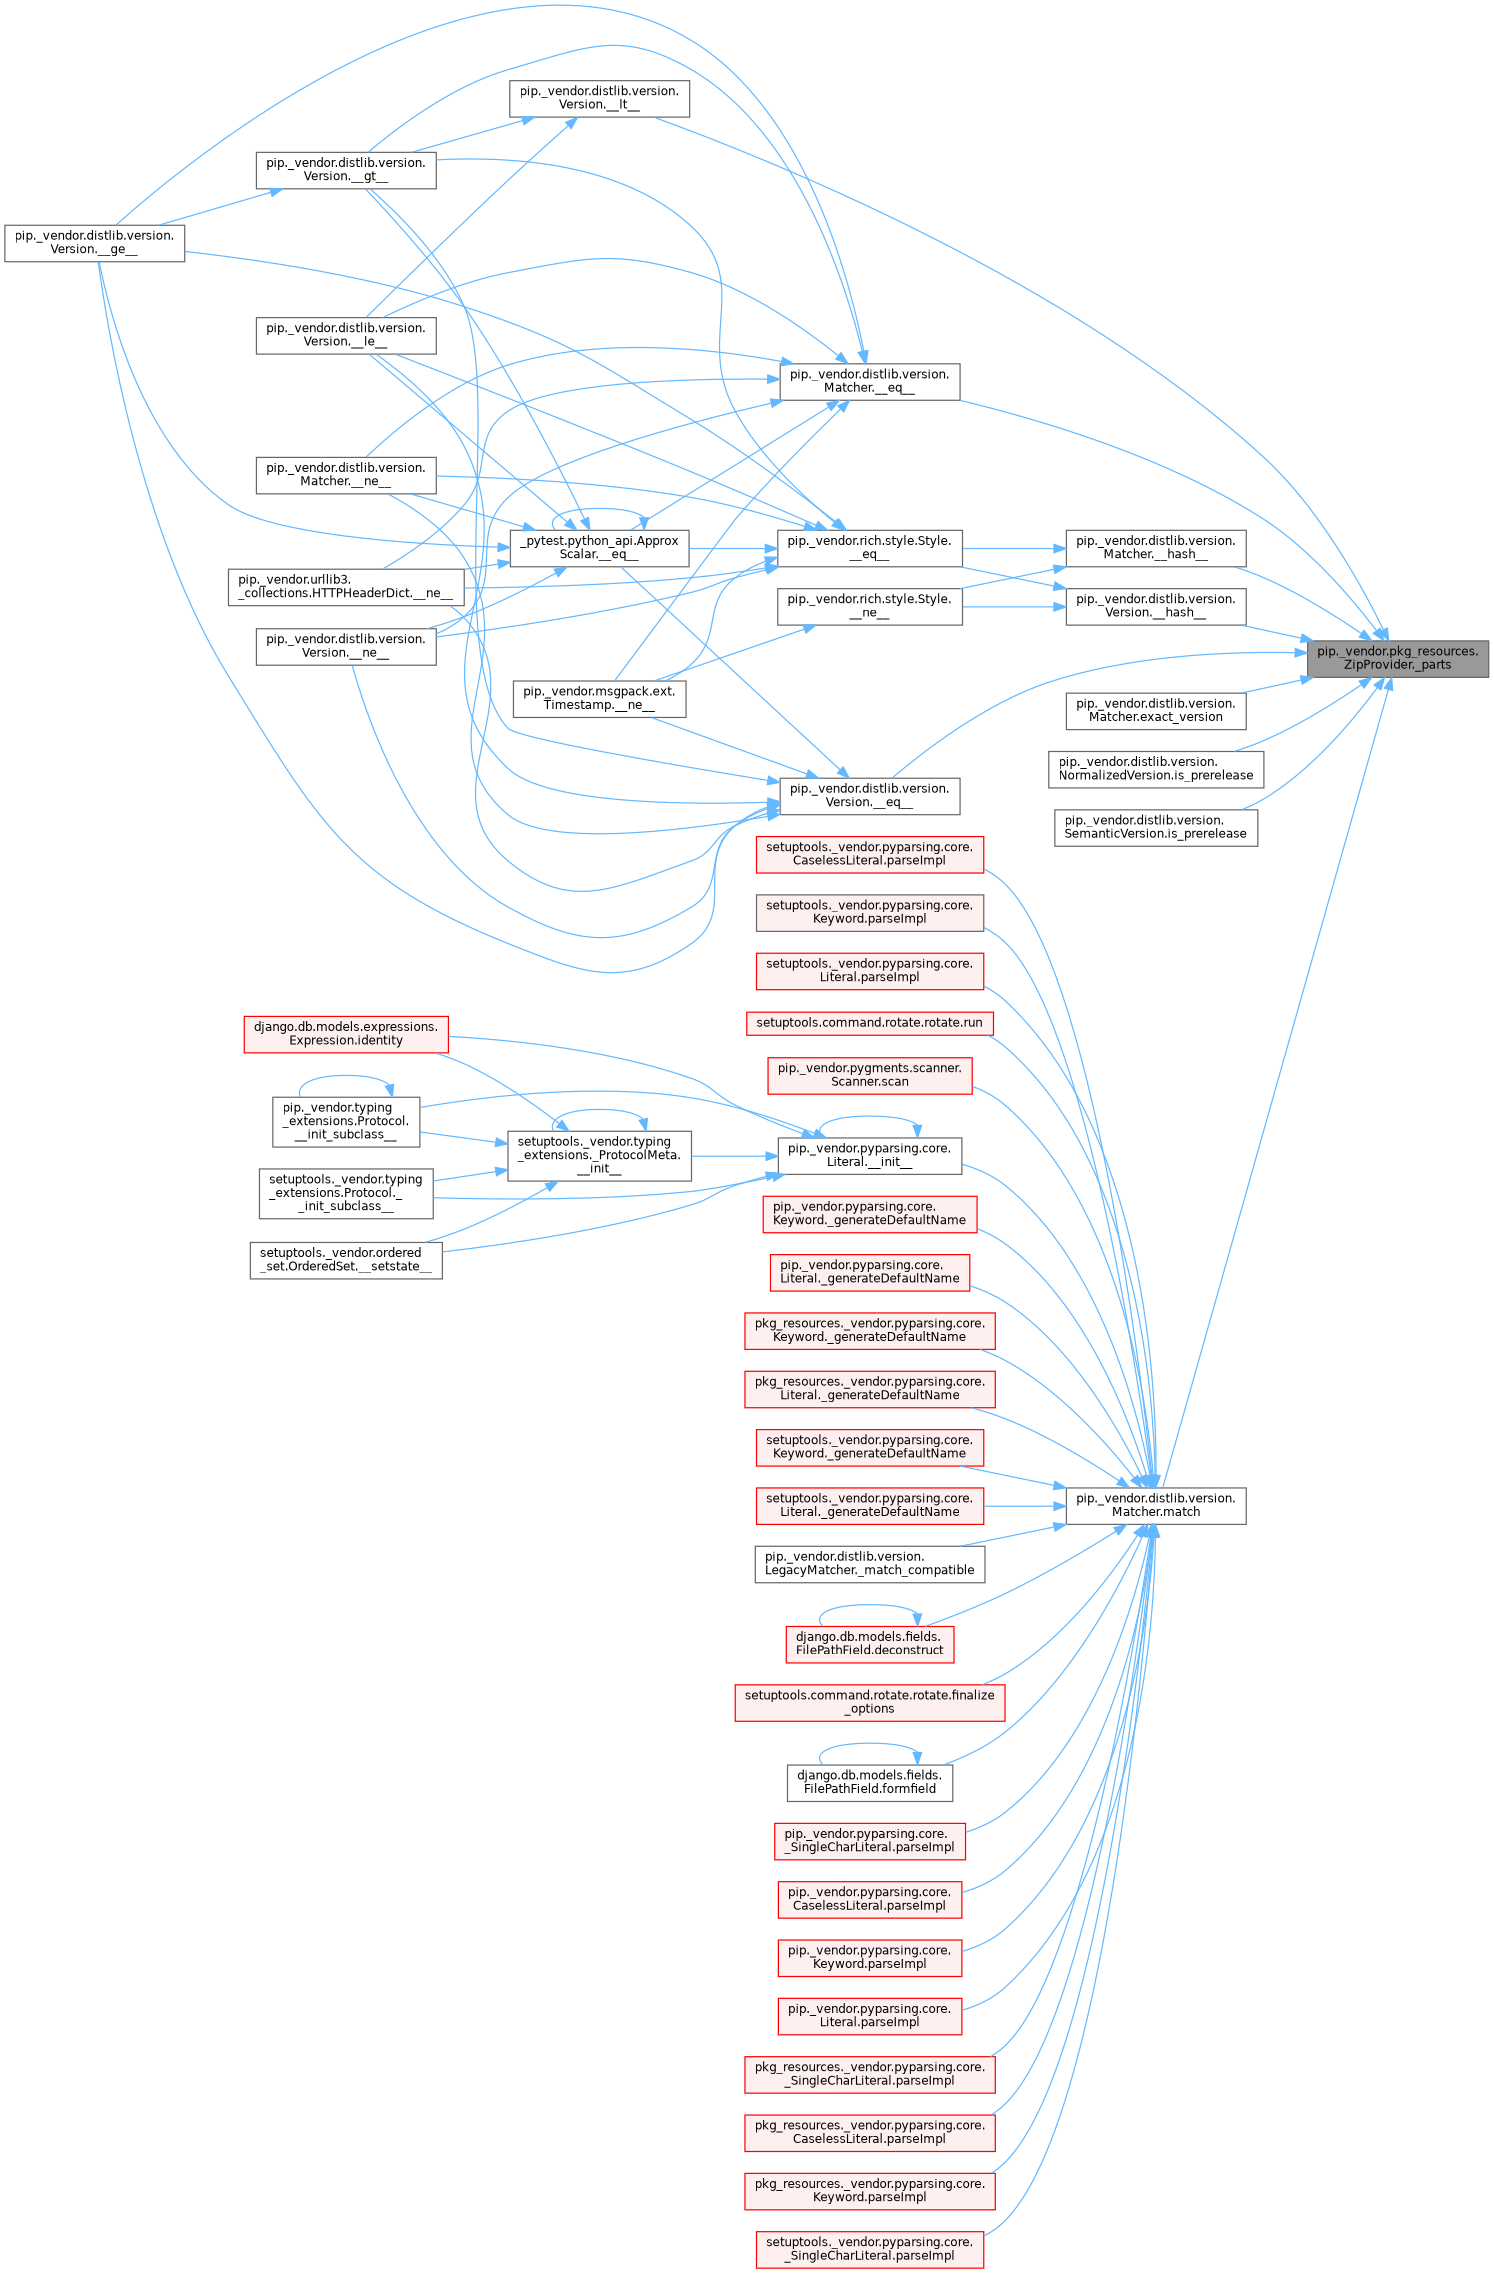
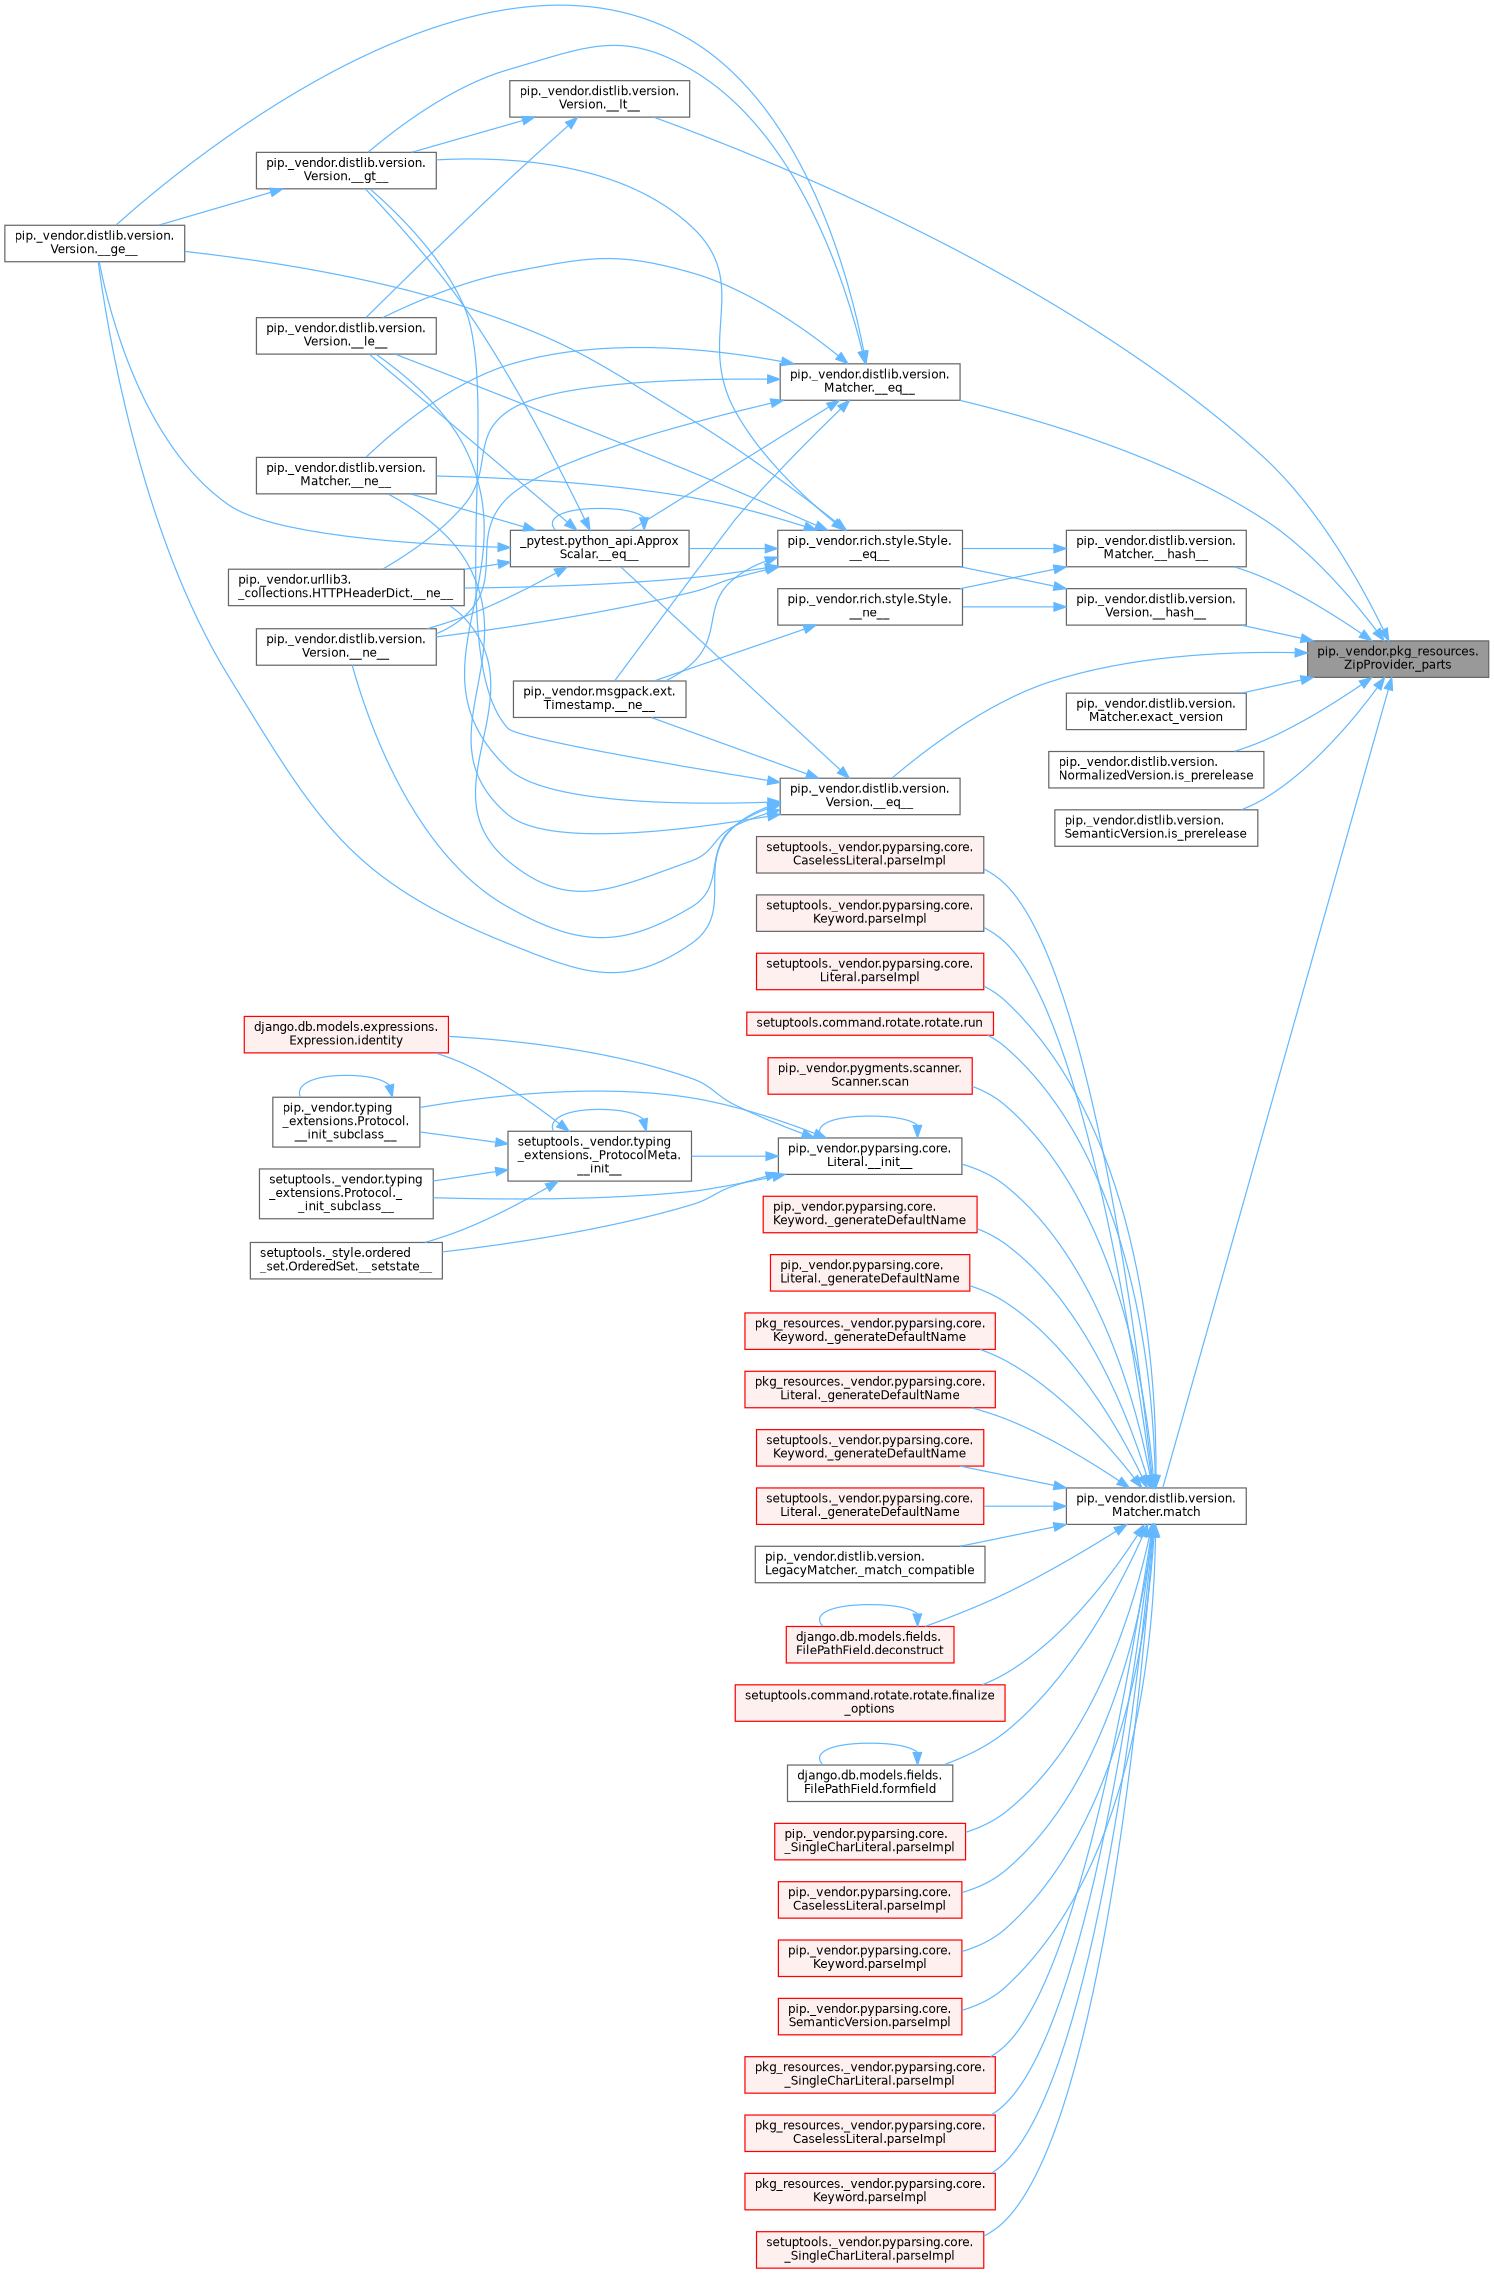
node "setuptools._vendor.pyparsing.core. CaselessLiteral.parseImpl": color red -> grey40
node "setuptools._vendor.ordered _set.OrderedSet.__setstate__": label "setuptools._vendor.ordered _set.OrderedSet.__setstate__" -> "setuptools._style.ordered _set.OrderedSet.__setstate__"
node "pip._vendor.pyparsing.core. Literal.parseImpl": label "pip._vendor.pyparsing.core. Literal.parseImpl" -> "pip._vendor.pyparsing.core. SemanticVersion.parseImpl"
